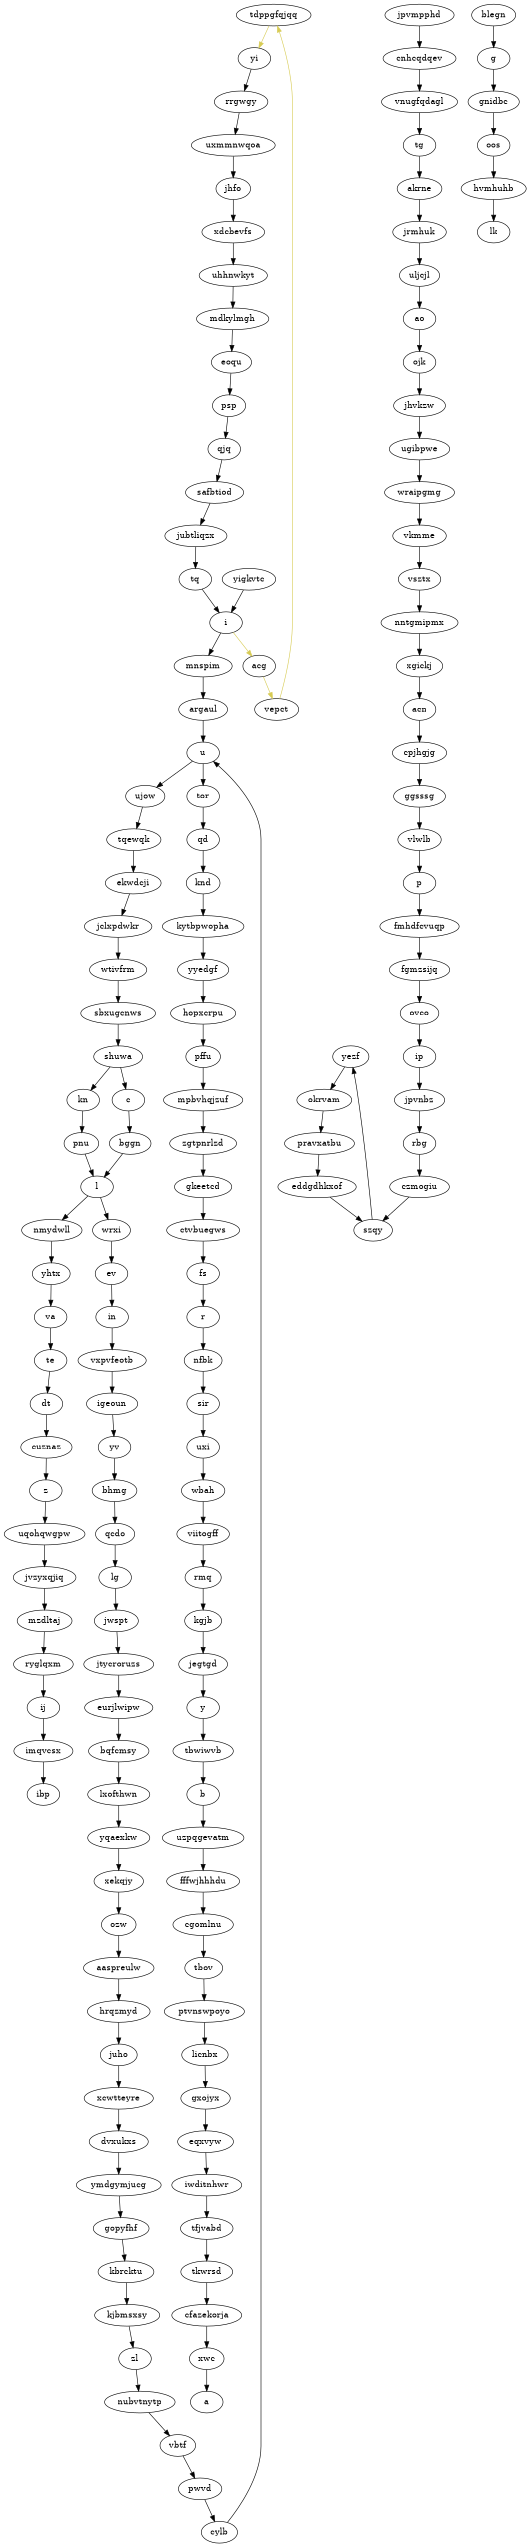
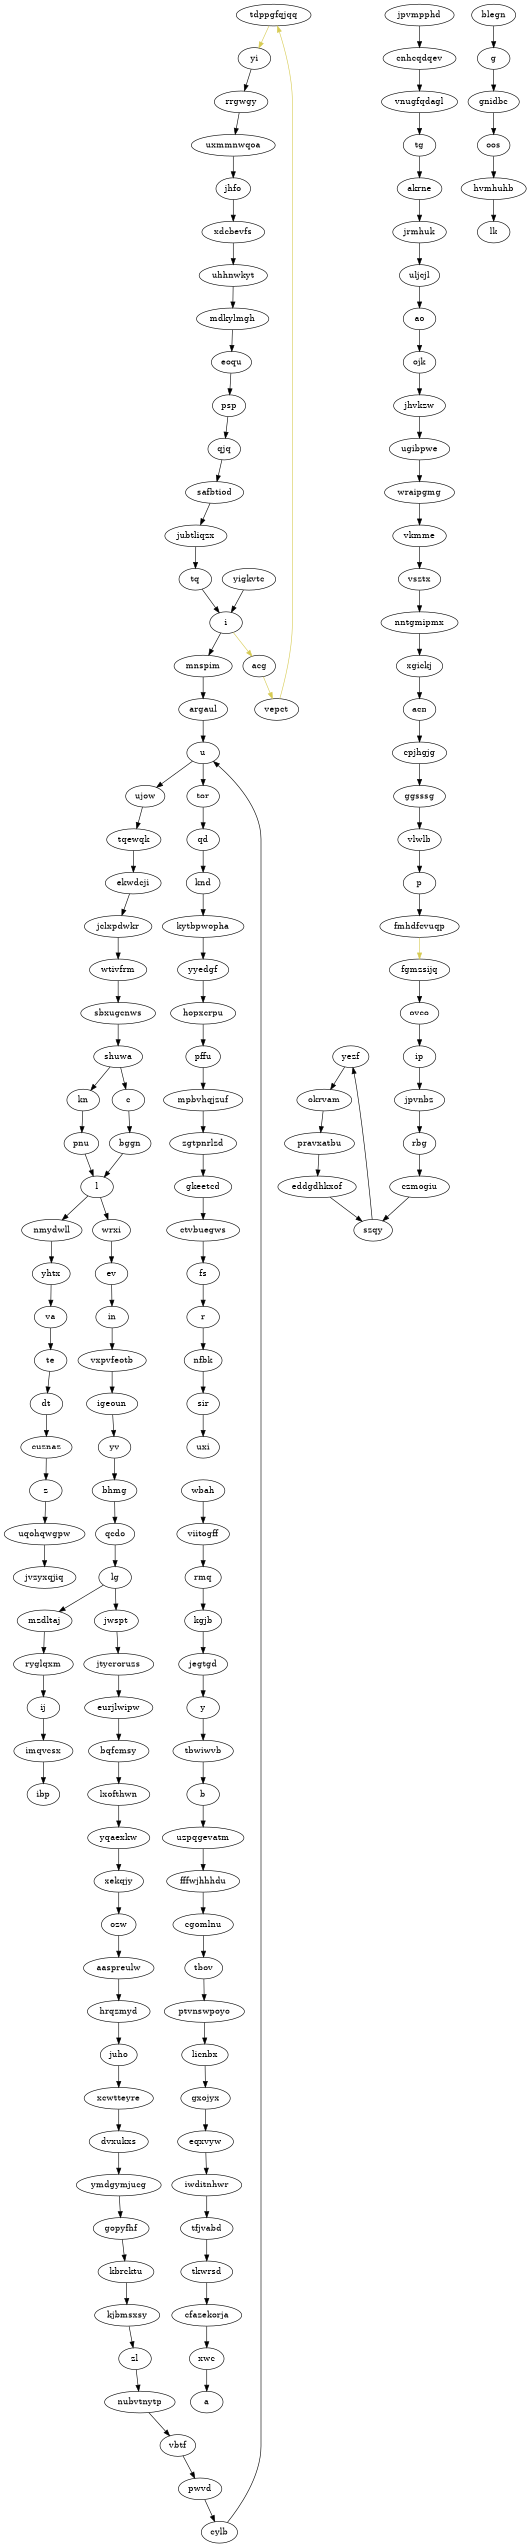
edge "fmhdfcvuqp" -> "fgmzsijq": color black -> #d7cb54
edge "uxi" -> "wbah": removed
edge "jvzyxqjiq" -> "mzdltaj": now "lg" -> "mzdltaj"
